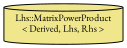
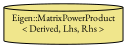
node "Lhs::MatrixPowerProduct < Derived, Lhs, Rhs >": label "Lhs::MatrixPowerProduct < Derived, Lhs, Rhs >" -> "Eigen::MatrixPowerProduct < Derived, Lhs, Rhs >"
